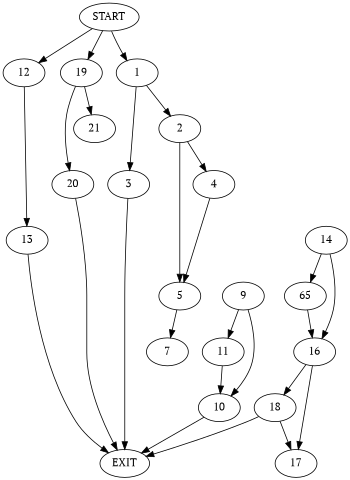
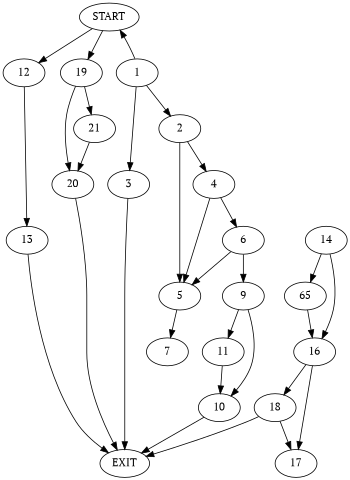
edge "START" -> "1": reversed
edge "21" -> "20": added
node "6": added
